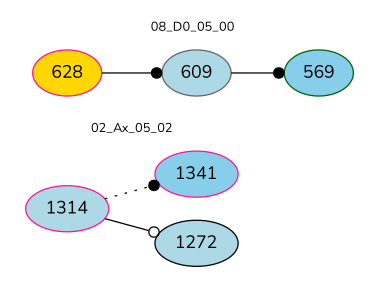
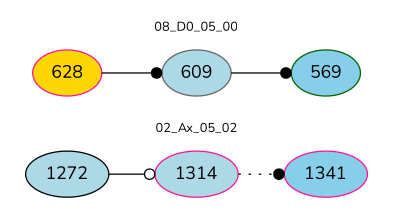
edge "1314" -> "1272": reversed
